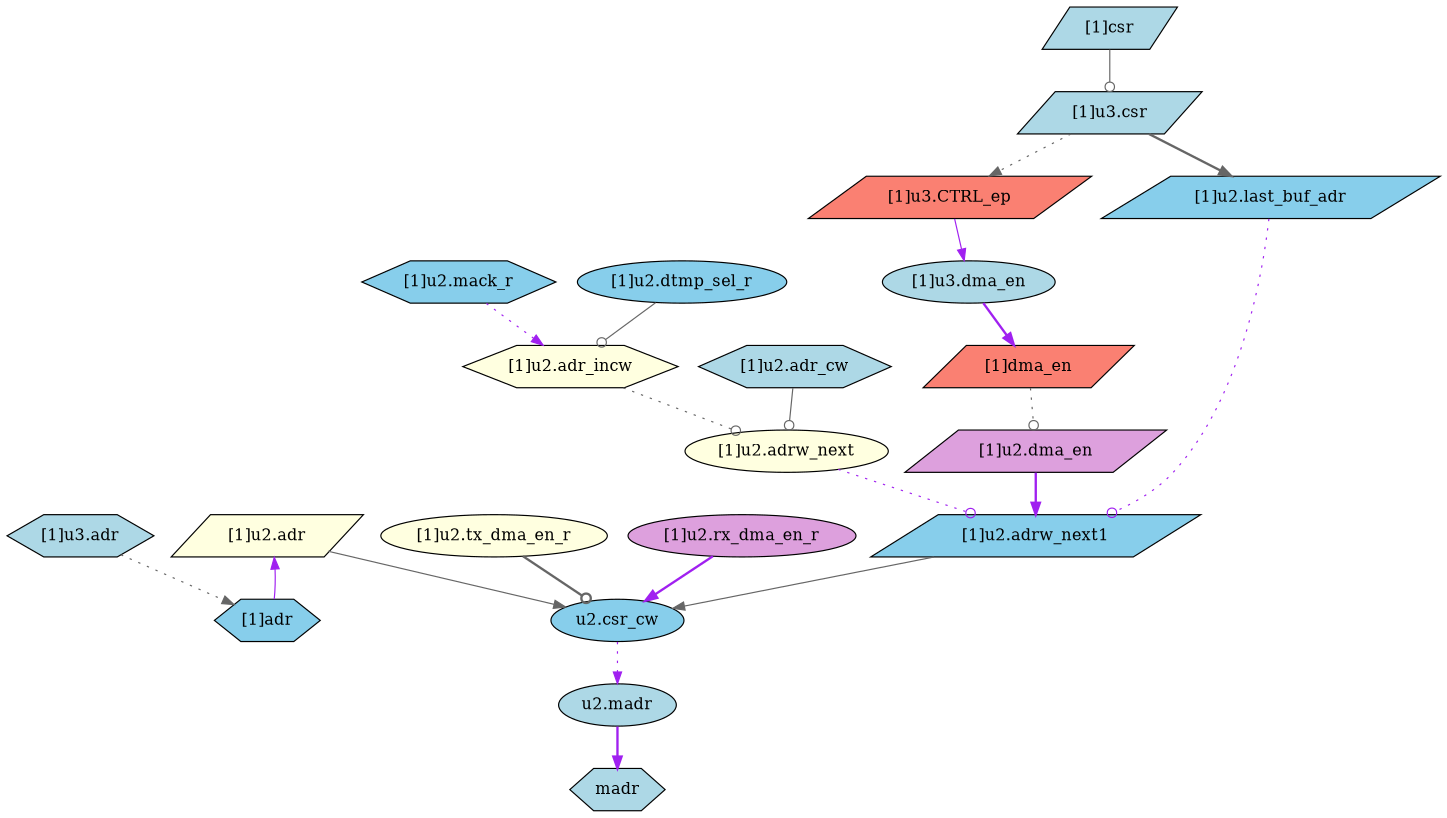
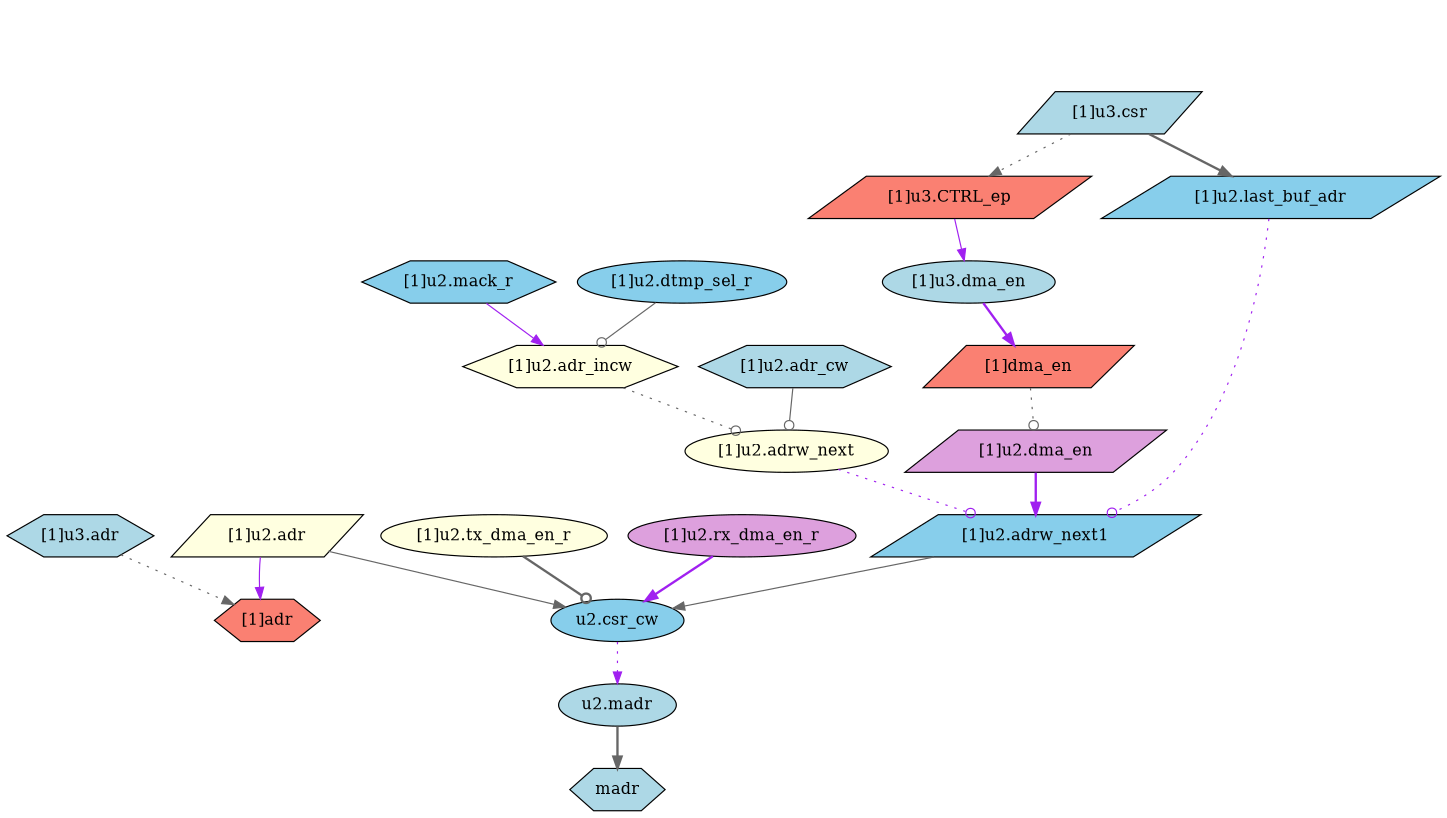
node "[1]csr": removed
edge "[1]u2.mack_r" -> "[1]u2.adr_incw": style dotted -> solid
edge "[1]adr" -> "[1]u2.adr": reversed
node "[1]adr": fillcolor skyblue -> salmon
edge "u2.madr" -> "madr": color purple -> gray40
